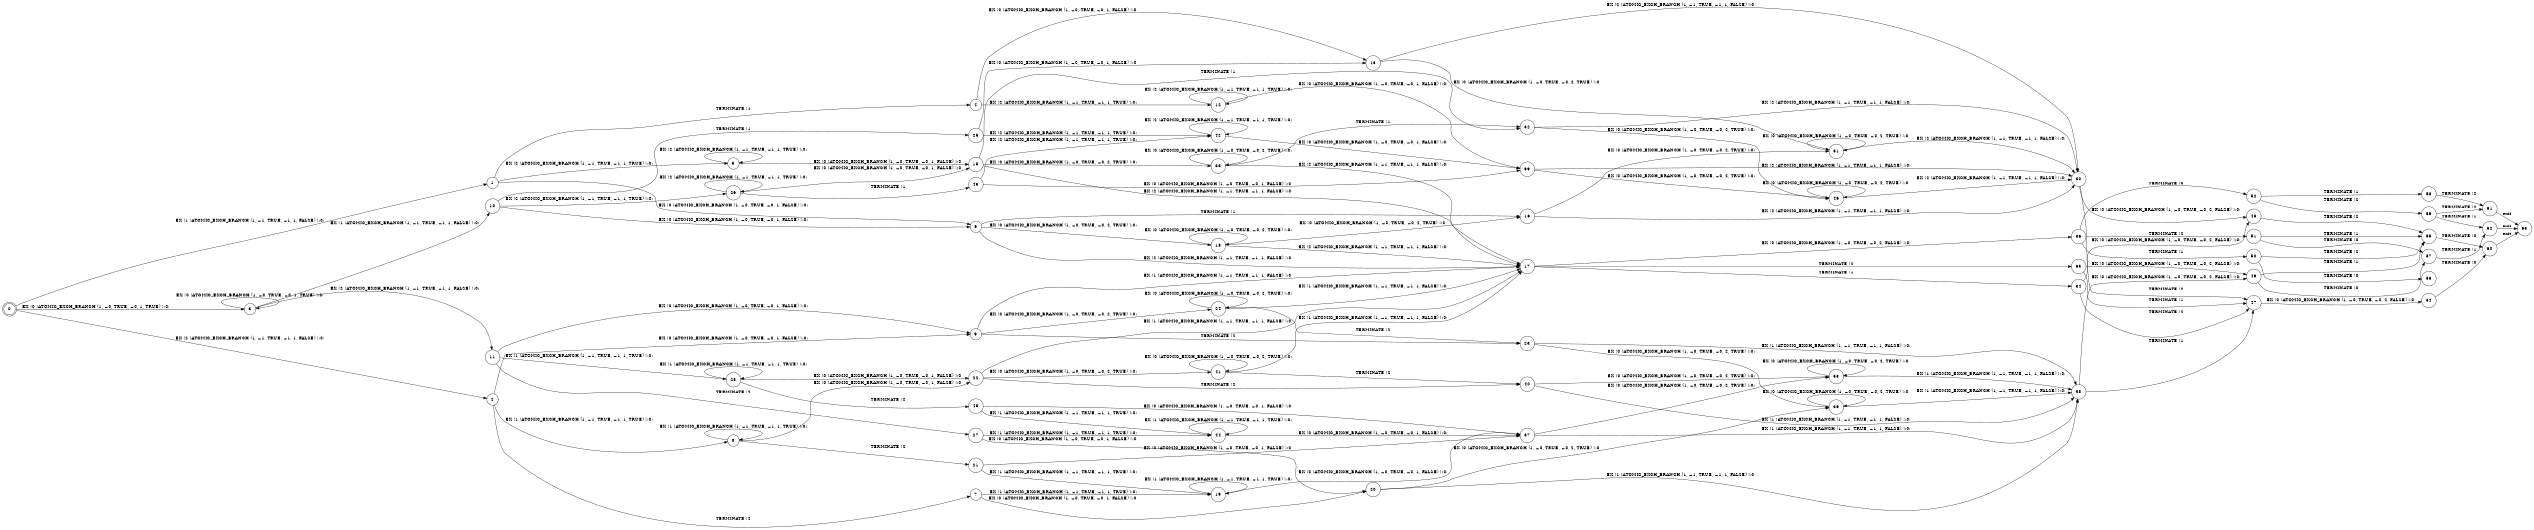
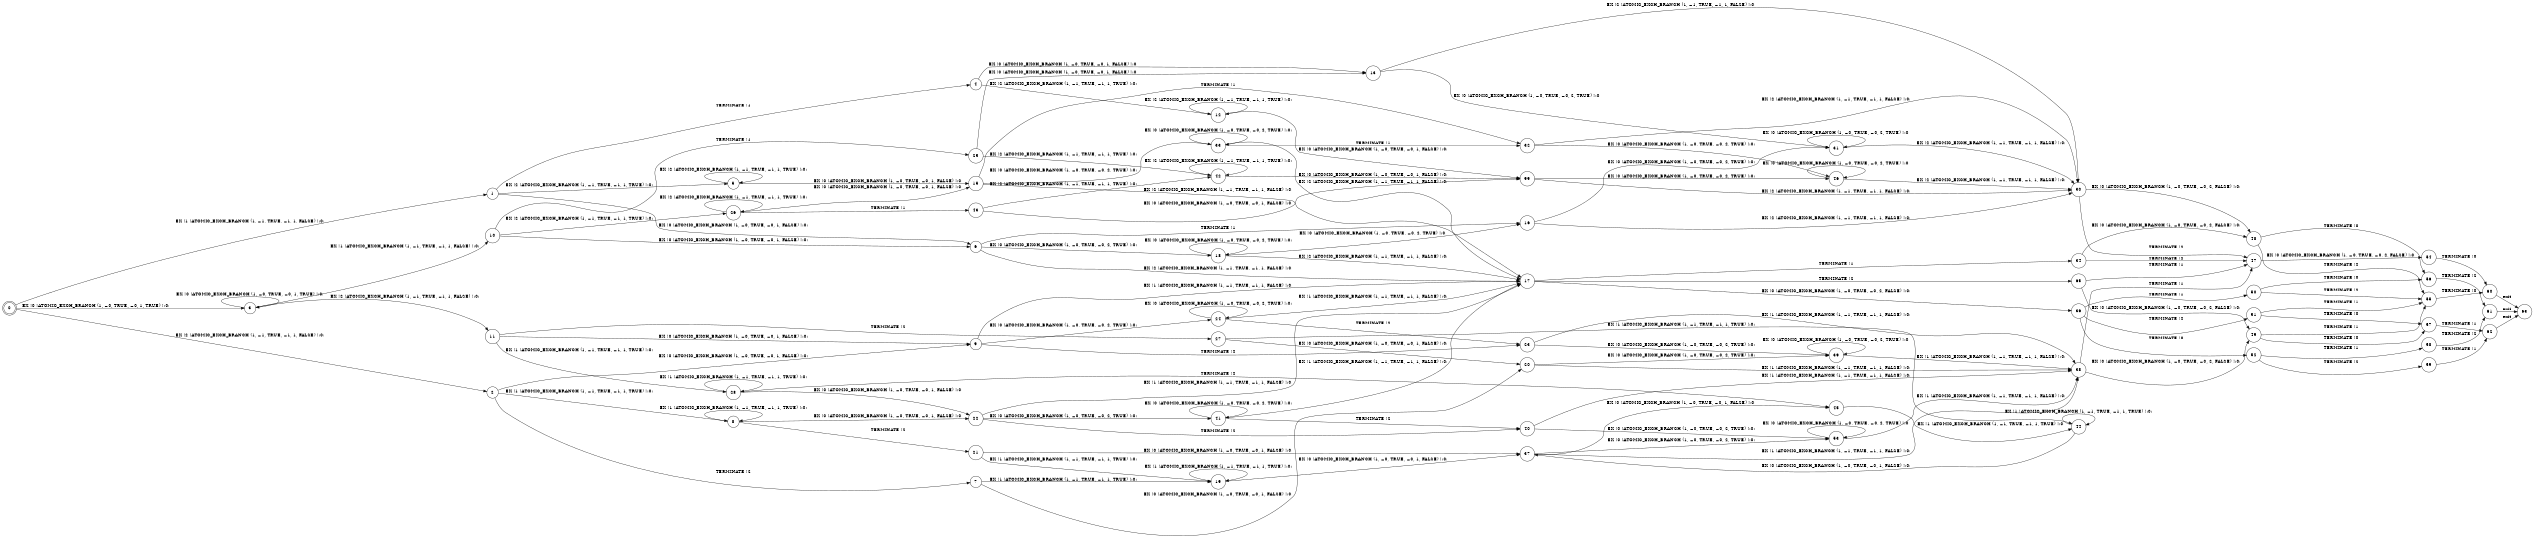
edge "59" -> "61": now "56" -> "61"
edge "48" -> "56": added, label "TERMINATE !0"
edge "45" -> "37": reversed
